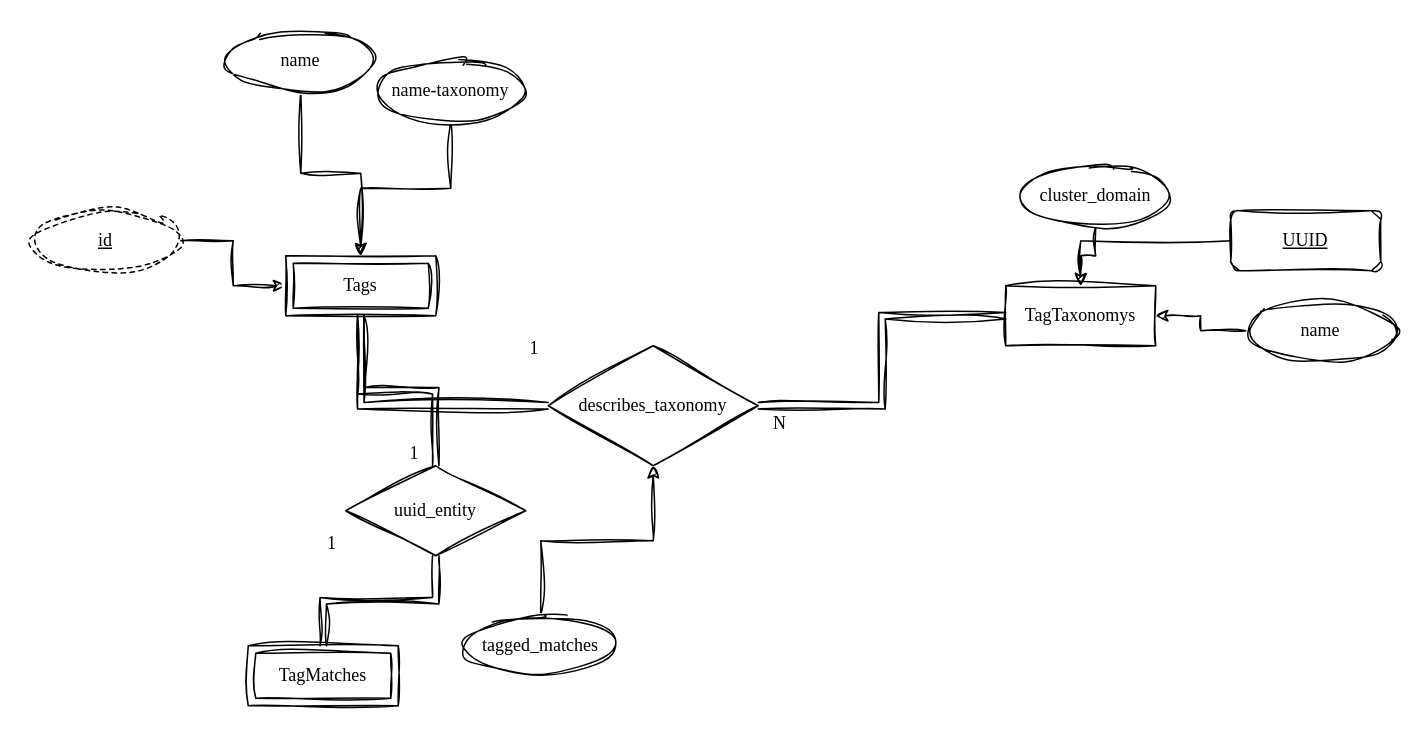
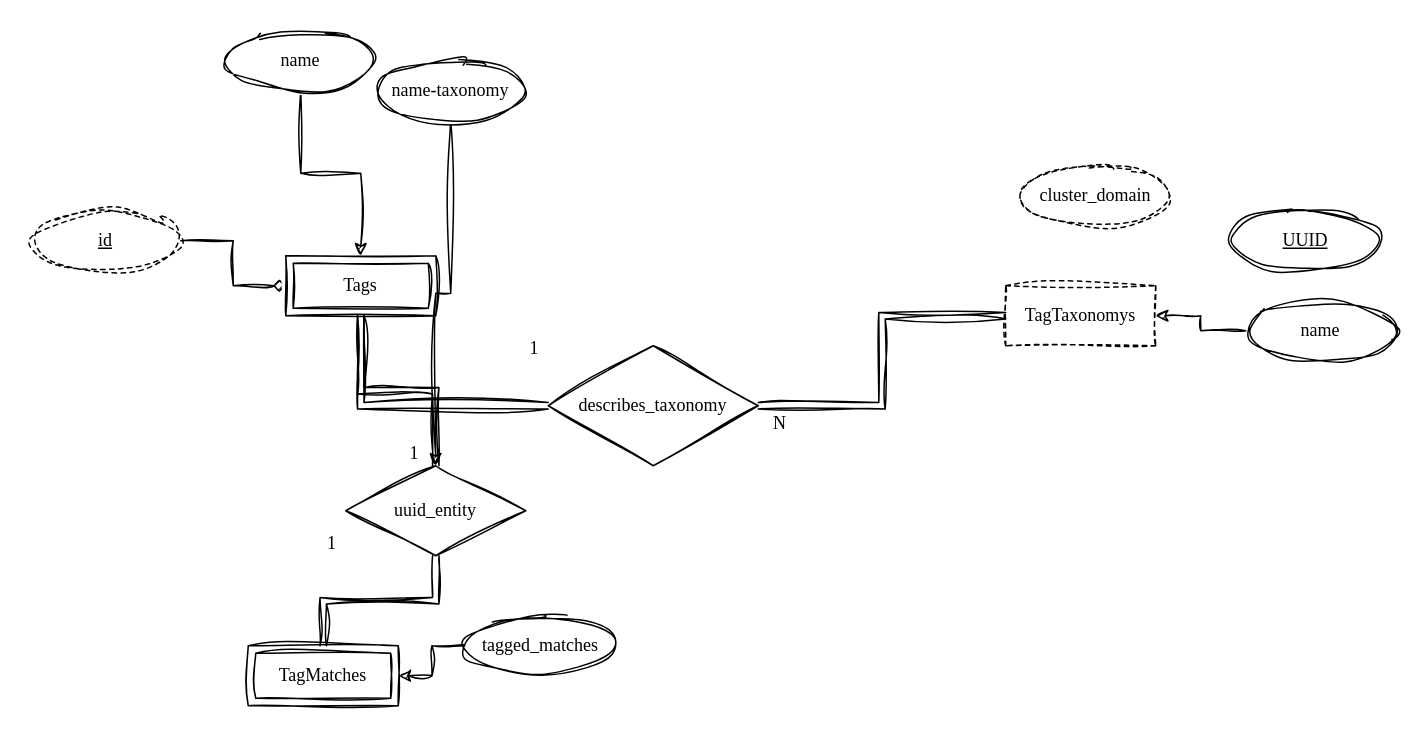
edge "name-taxonomy" -> "Tags": now "name-taxonomy" -> "uuid_entity"
node "cluster_domain": style solid -> dashed
edge "UUID" -> "TagTaxonomys": removed
node "UUID": shape rounded rectangle -> ellipse
edge "cluster_domain" -> "TagTaxonomys": removed
edge "id" -> "Tags": arrowhead classic -> diamond
node "TagTaxonomys": style solid -> dashed
edge "tagged_matches" -> "describes_taxonomy": now "tagged_matches" -> "TagMatches"
